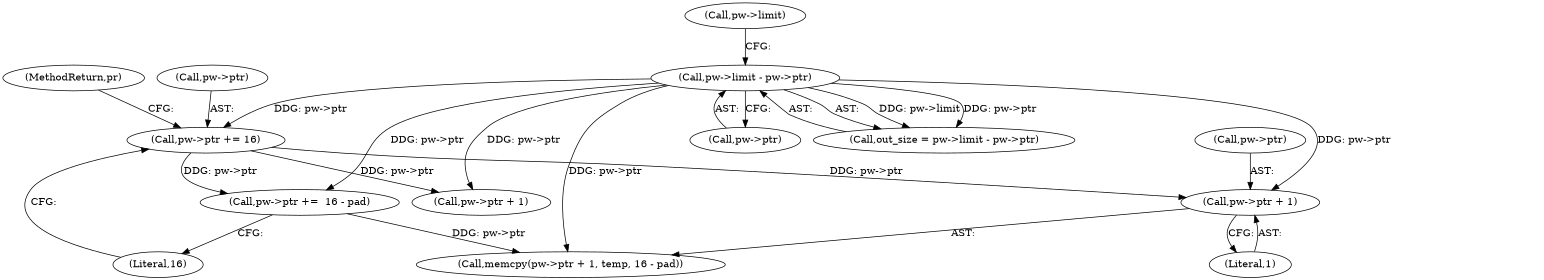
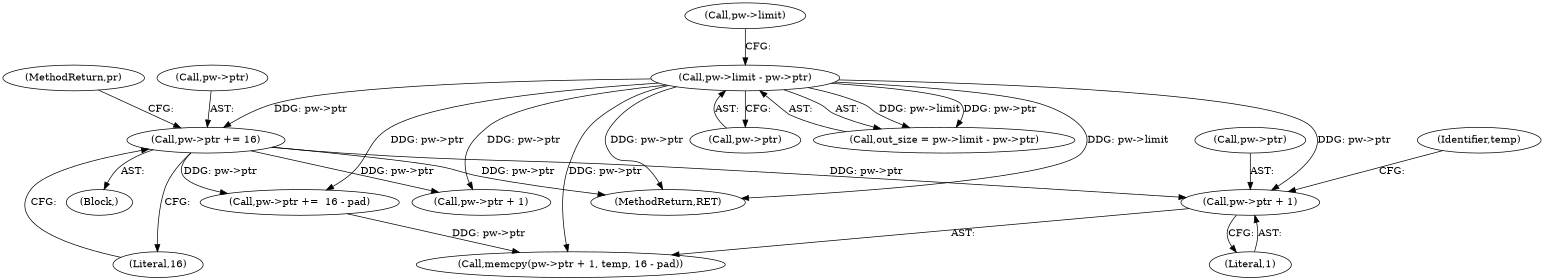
node "(Identifier,temp)": added
node "(Block,)": added
node "(MethodReturn,RET)": added
edge "(Call,pw->ptr +=  16 - pad)" -> "(Literal,16)": now "(Call,pw->ptr += 16)" -> "(Literal,16)"
